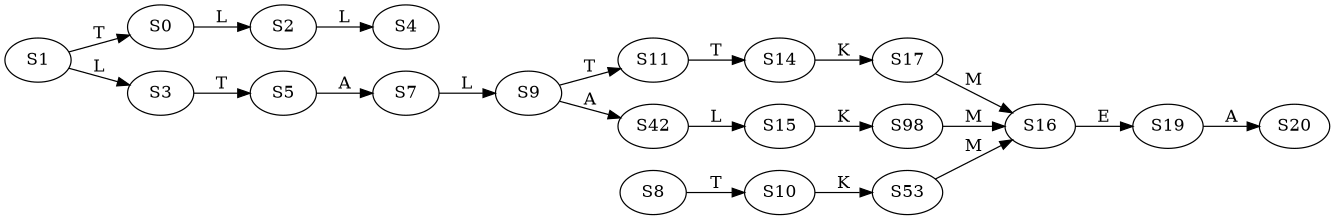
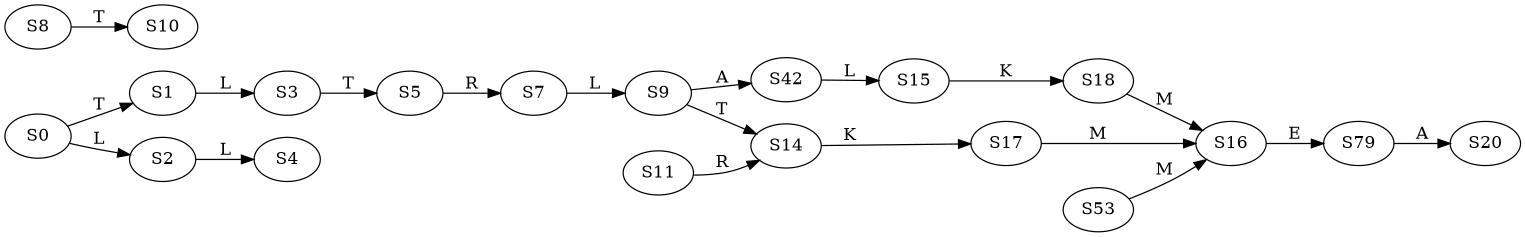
edge "S1" -> "S0": reversed
edge "S11" -> "S14": label "T" -> "R"
edge "S9" -> "S11": now "S9" -> "S14"
edge "S5" -> "S7": label "A" -> "R"
node "S98": label "S98" -> "S18"
node "S19": label "S19" -> "S79"
edge "S10" -> "S53": removed, label "K"
